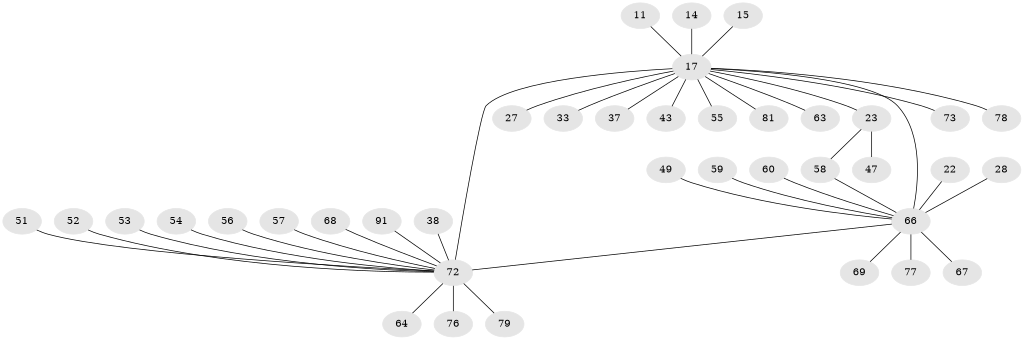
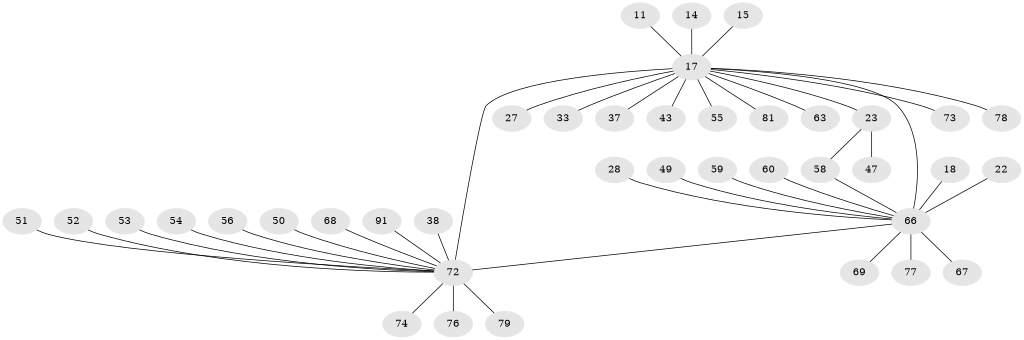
node "18": added
node "57": label "57" -> "50"
node "64": label "64" -> "74"
